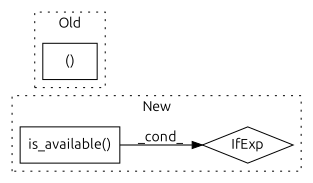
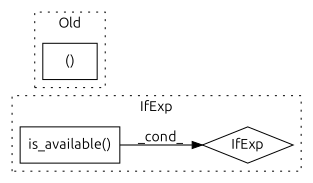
cluster "New": label "New" -> "IfExp"
